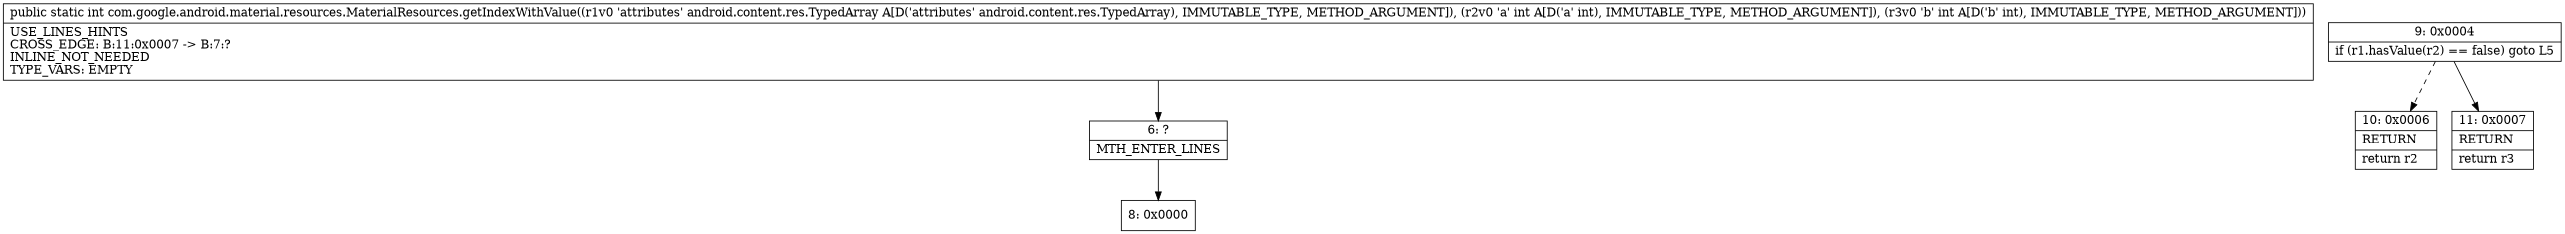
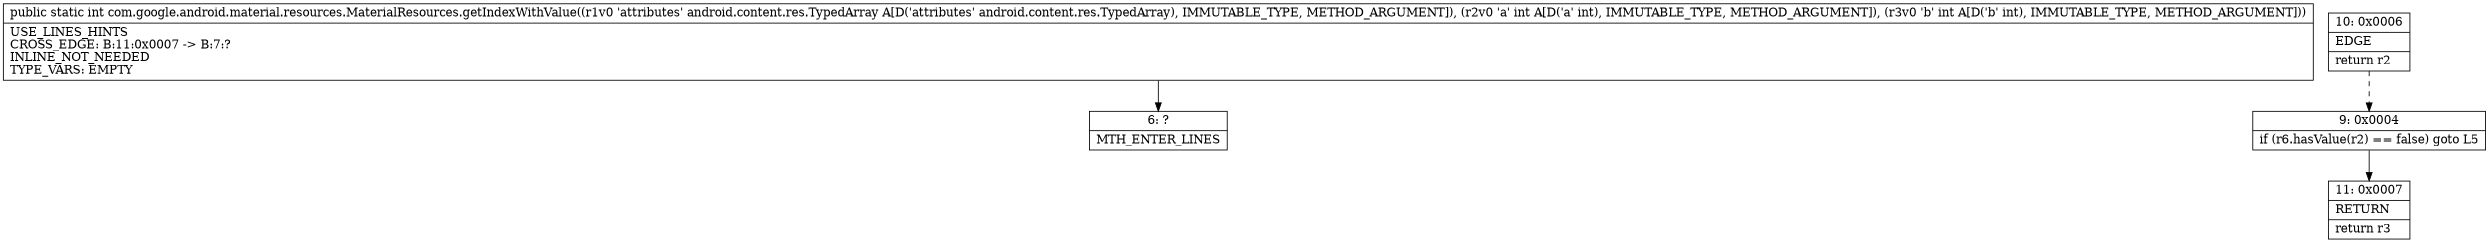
node "9: 0x0004": text "if (r1.hasValue(r2) == false) goto L5" -> "if (r6.hasValue(r2) == false) goto L5"
edge "9: 0x0004" -> "10: 0x0006": reversed
node "10: 0x0006": text "RETURN" -> "EDGE"
node "8: 0x0000": removed
